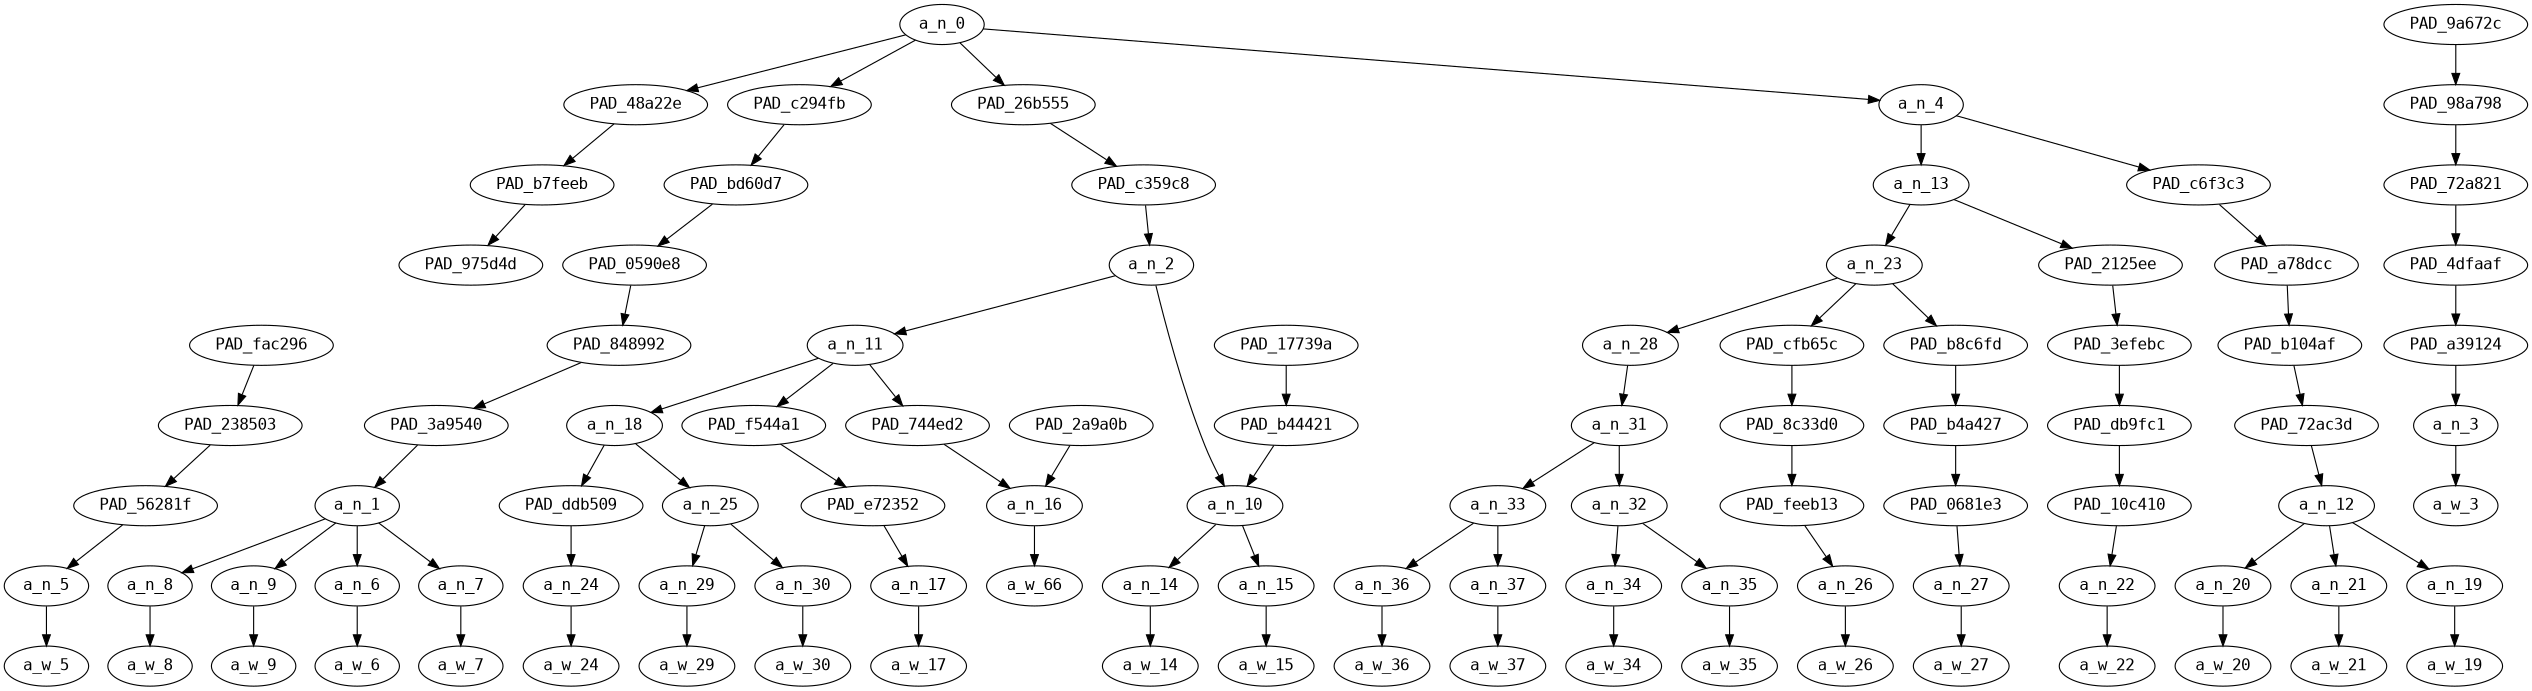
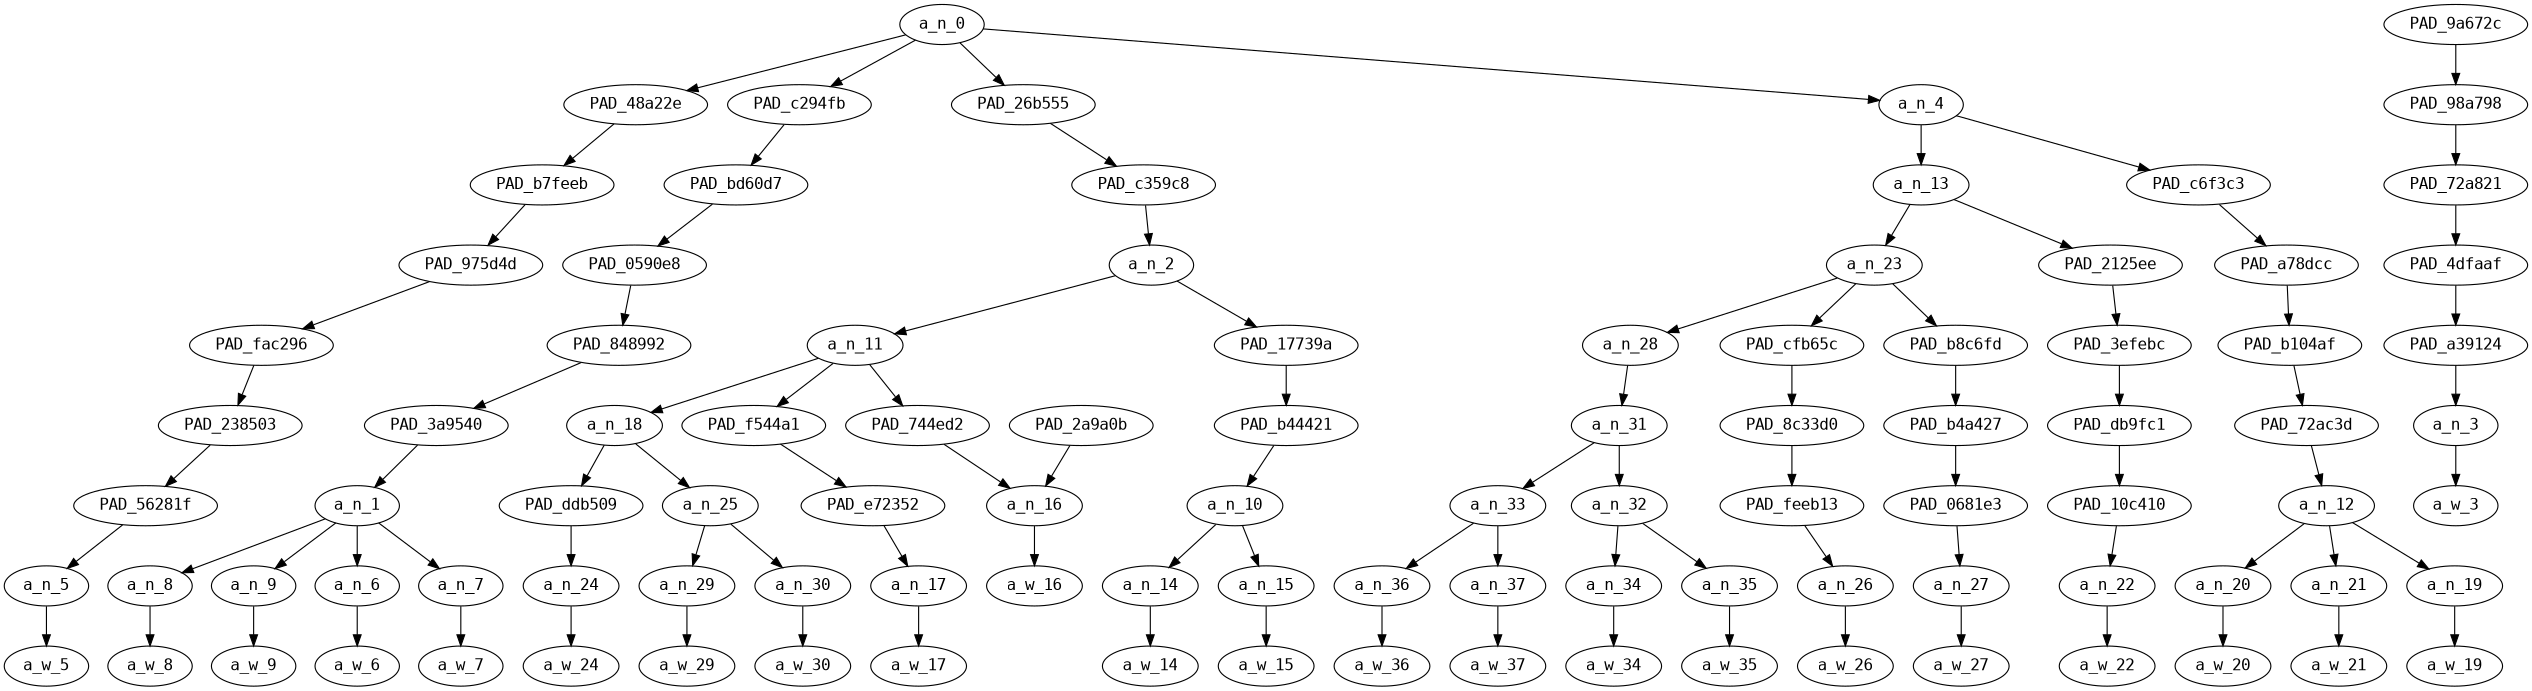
edge "PAD_975d4d" -> "PAD_fac296": added
edge "a_n_2" -> "a_n_10": now "a_n_2" -> "PAD_17739a"
node "a_w_66": label "a_w_66" -> "a_w_16"
